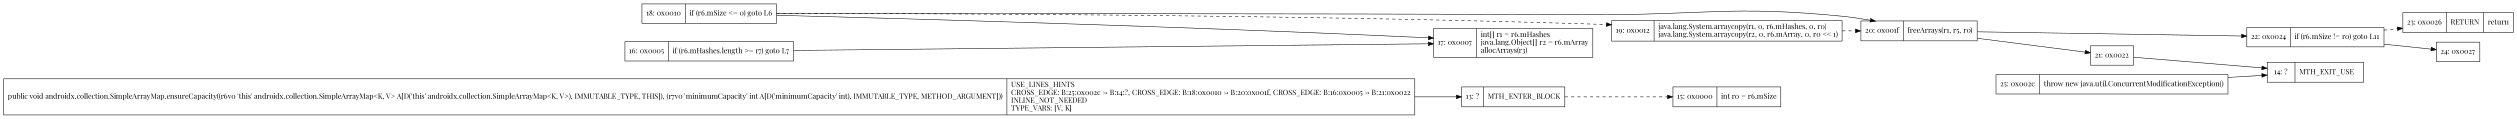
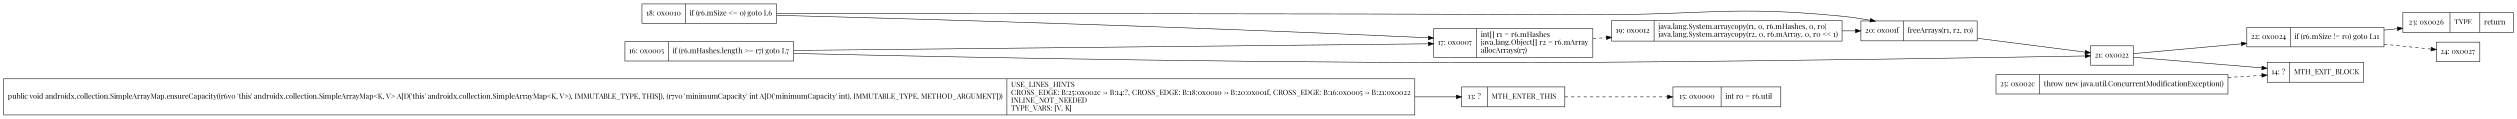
edge "18: 0x0010" -> "19: 0x0012": now "17: 0x0007" -> "19: 0x0012"
node "23: 0x0026": text "RETURN" -> "TYPE"
edge "22: 0x0024" -> "23: 0x0026": style dashed -> solid
edge "19: 0x0012" -> "20: 0x001f": style dashed -> solid
node "20: 0x001f": text "freeArrays(r1, r5, r0)" -> "freeArrays(r1, r2, r0)"
edge "20: 0x001f" -> "22: 0x0024": now "21: 0x0022" -> "22: 0x0024"
edge "22: 0x0024" -> "24: 0x0027": style solid -> dashed
node "17: 0x0007": text "allocArrays(r3)" -> "allocArrays(r7)"
edge "16: 0x0005" -> "21: 0x0022": added
node "14: ?": text "MTH_EXIT_USE" -> "MTH_EXIT_BLOCK"
edge "25: 0x002c" -> "14: ?": style solid -> dashed
node "13: ?": text "MTH_ENTER_BLOCK" -> "MTH_ENTER_THIS"
node "15: 0x0000": text "int r0 = r6.mSize" -> "int r0 = r6.util"
